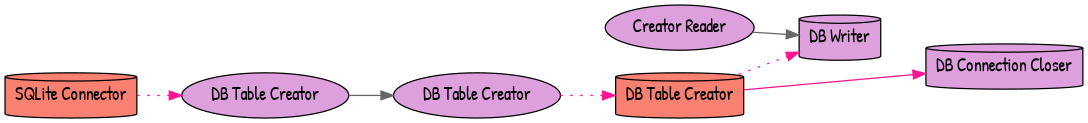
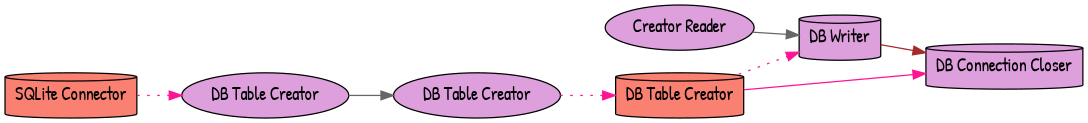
edge "DB Writer" -> "DB Connection Closer": added
